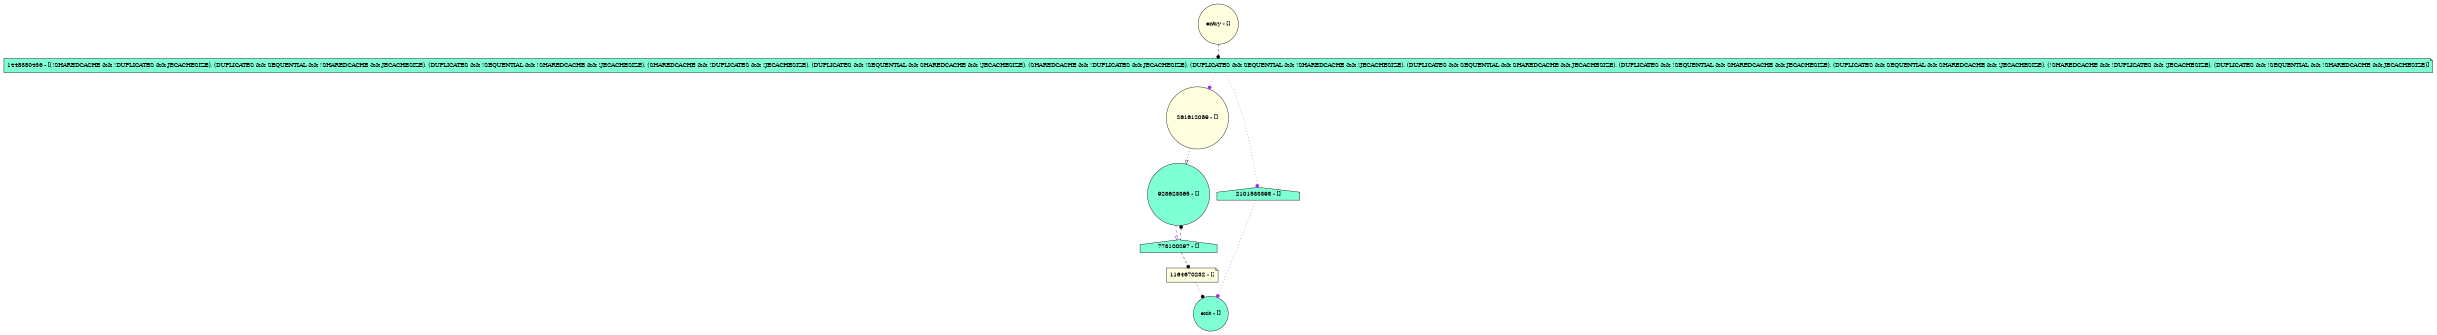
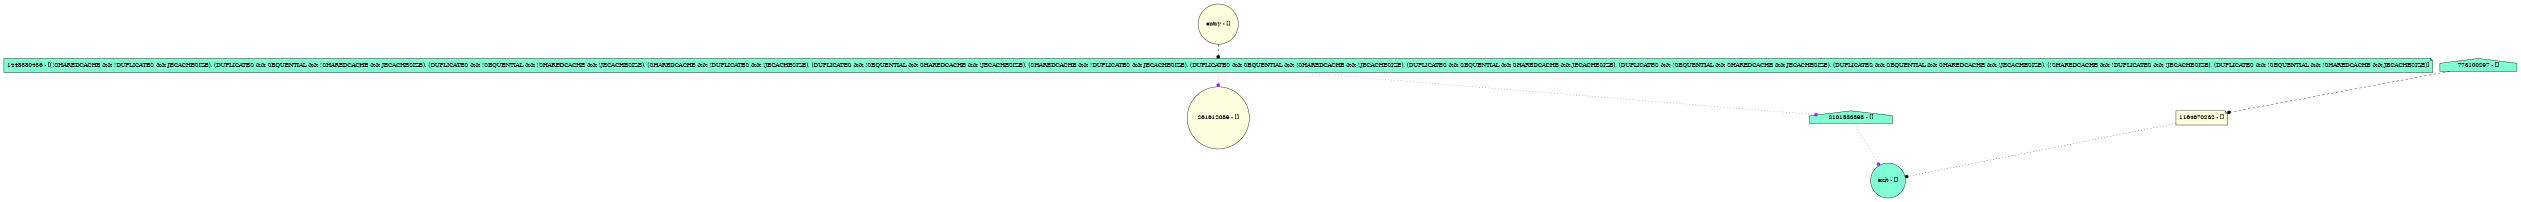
node "923623365 - []": removed
